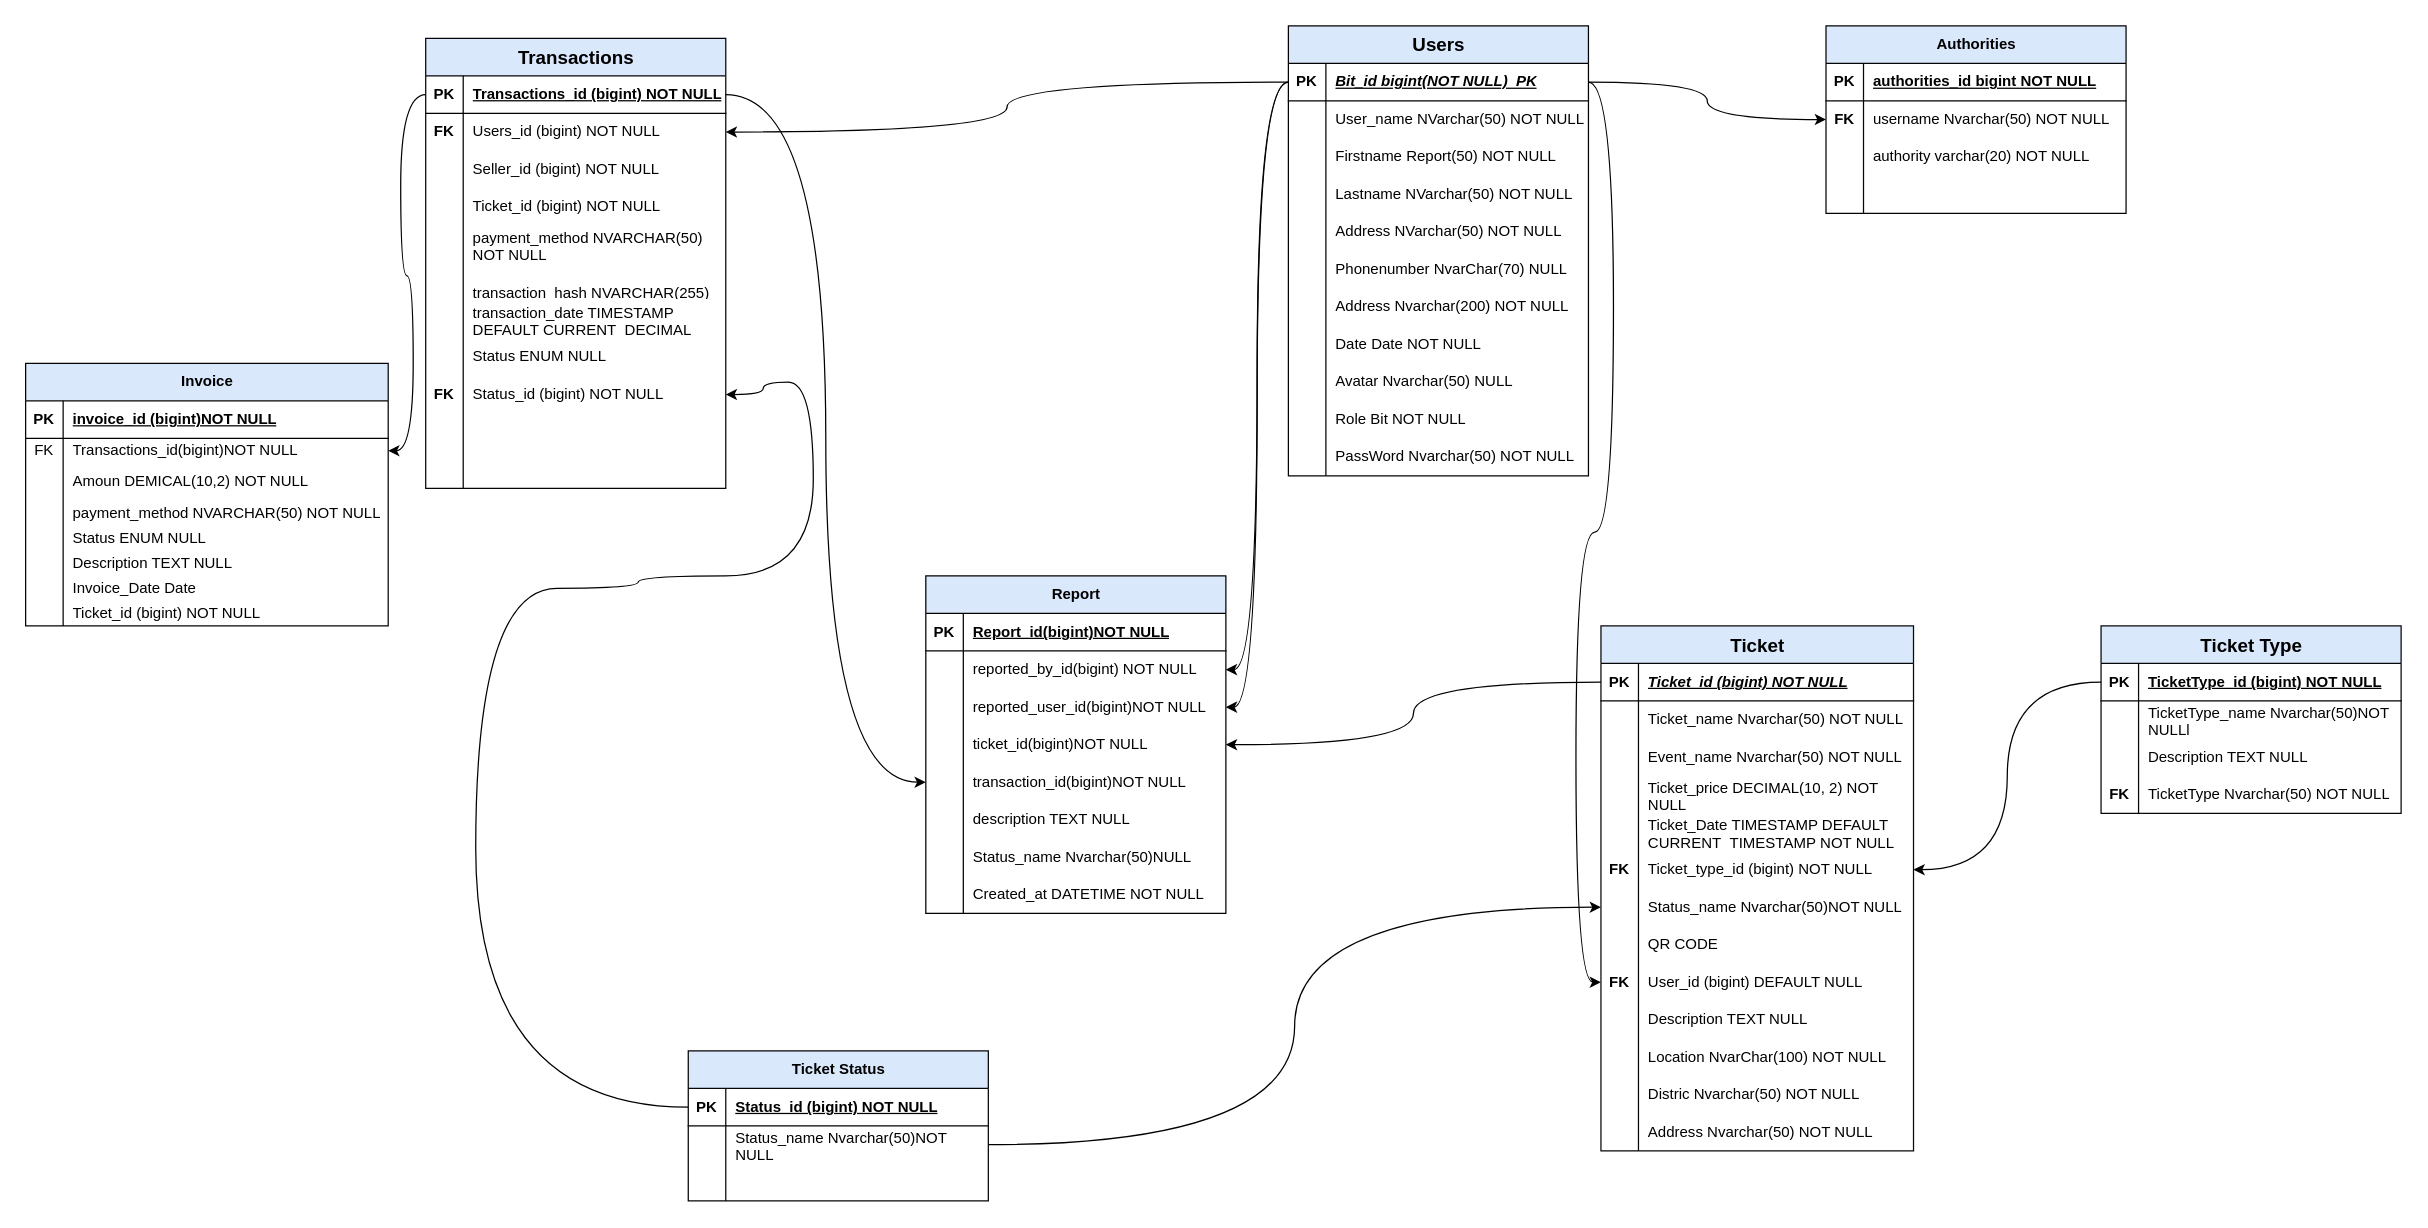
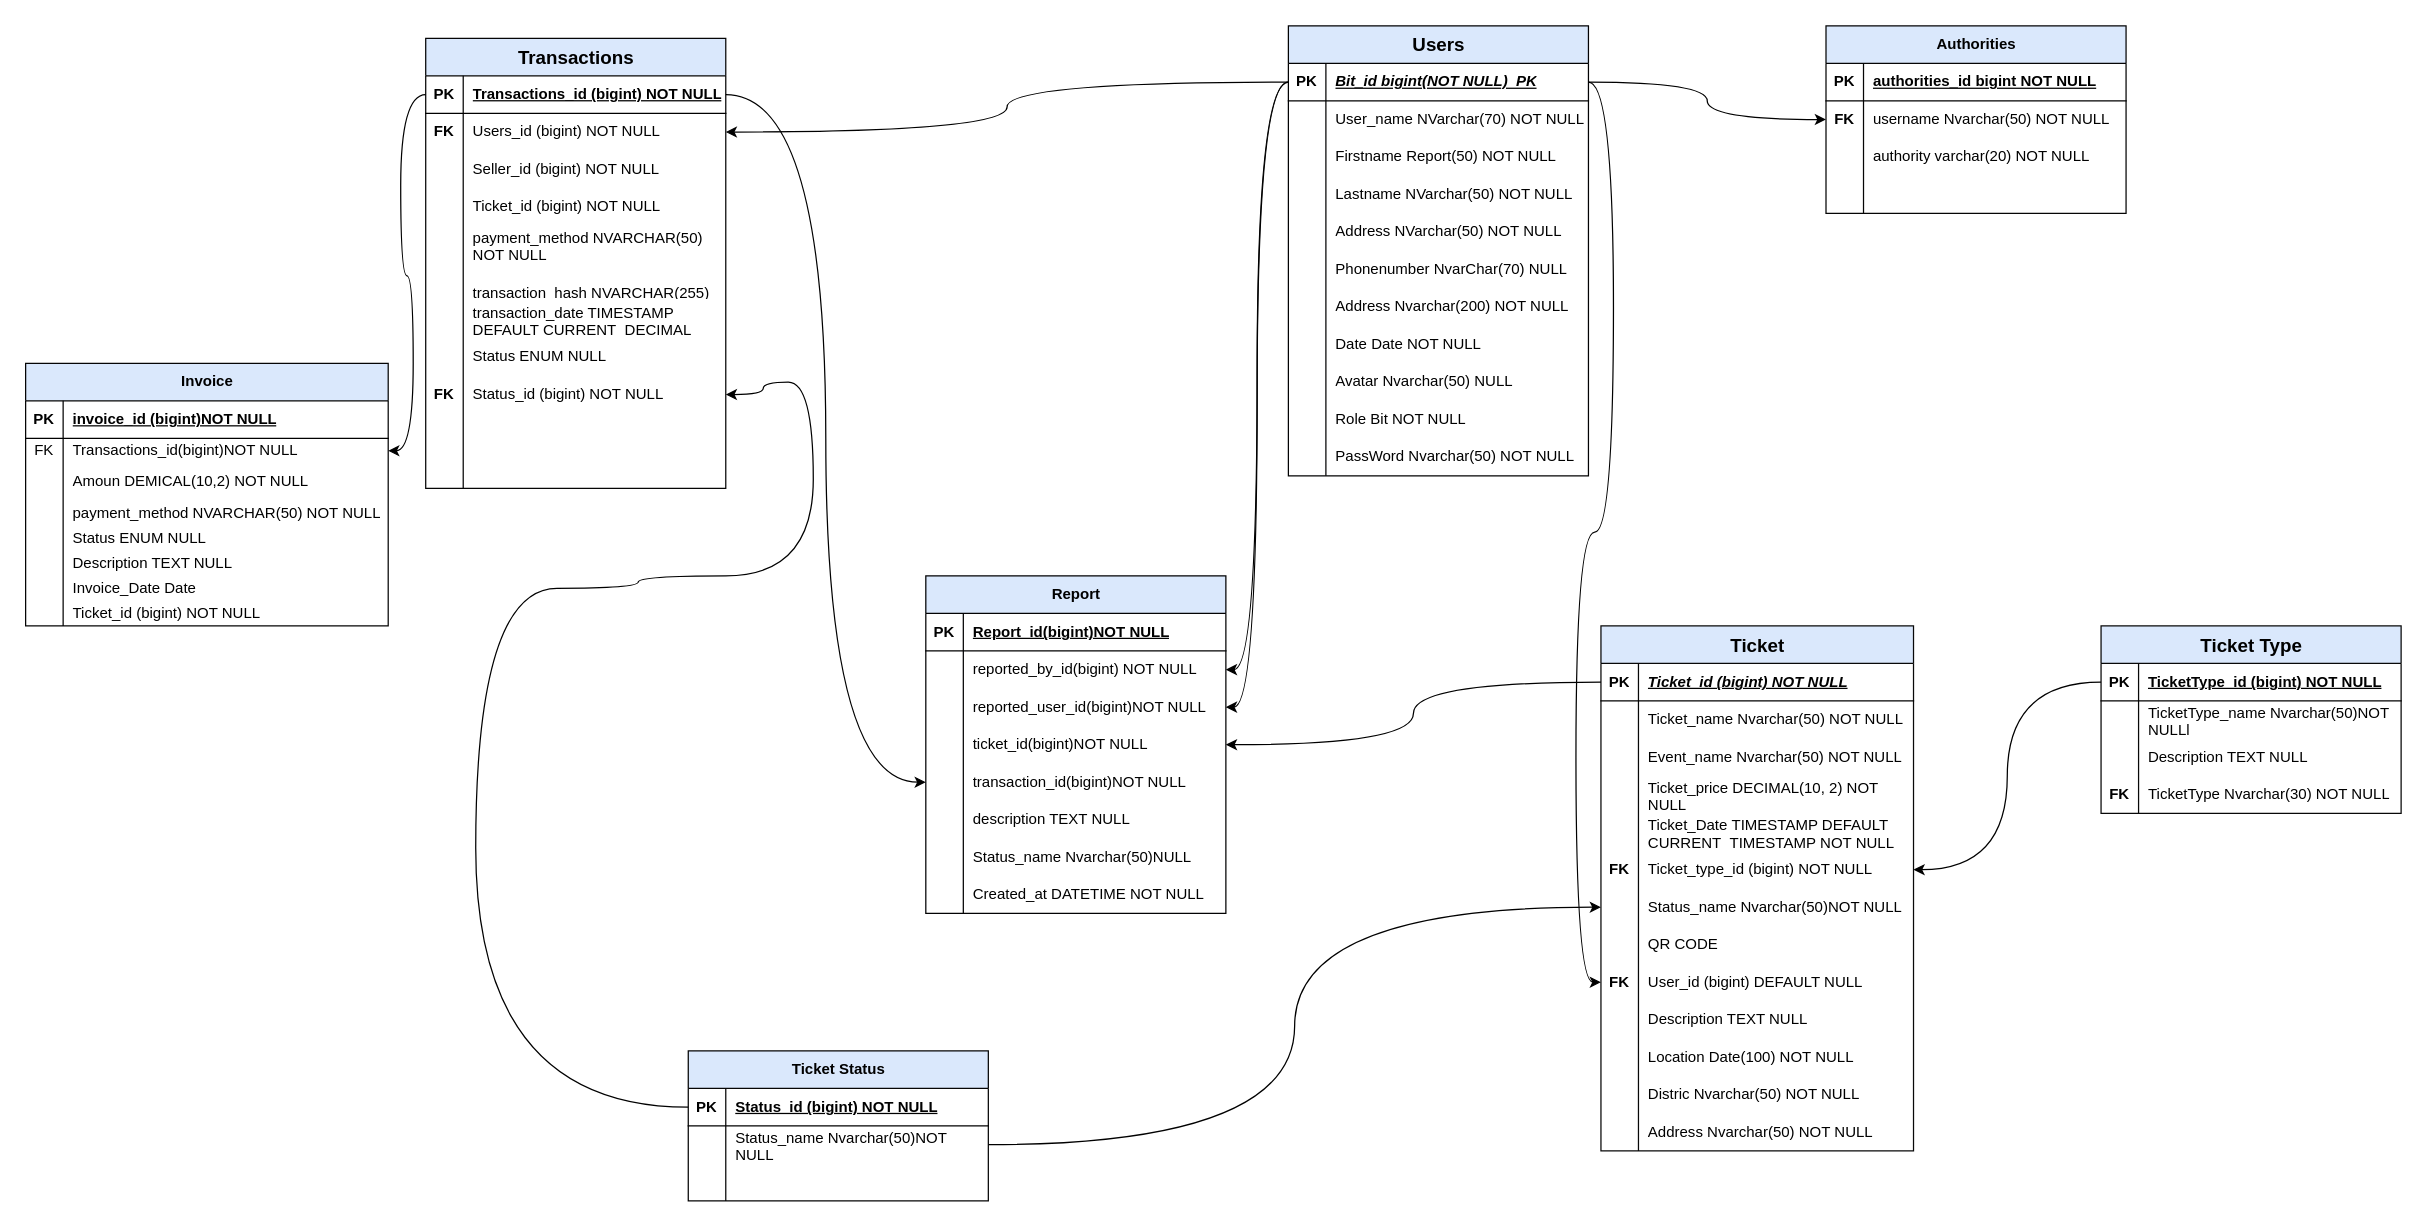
node "User_name NVarchar(50) NOT NULL": label "User_name NVarchar(50) NOT NULL" -> "User_name NVarchar(70) NOT NULL"
node "TicketType Nvarchar(50) NOT NULL": label "TicketType Nvarchar(50) NOT NULL" -> "TicketType Nvarchar(30) NOT NULL"
node "Location NvarChar(100) NOT NULL": label "Location NvarChar(100) NOT NULL" -> "Location Date(100) NOT NULL"
